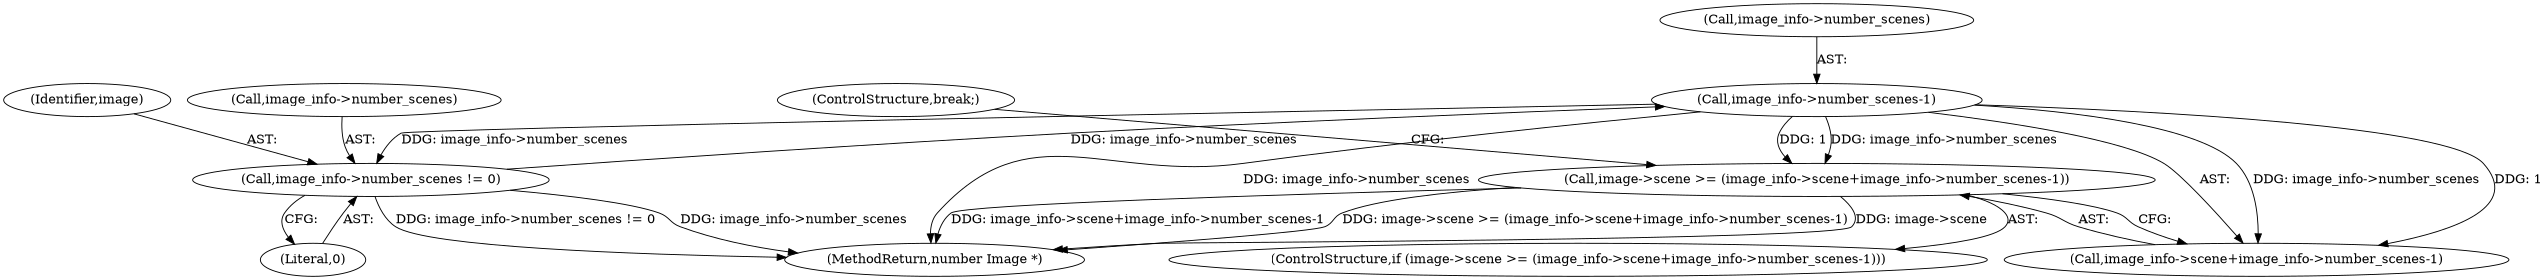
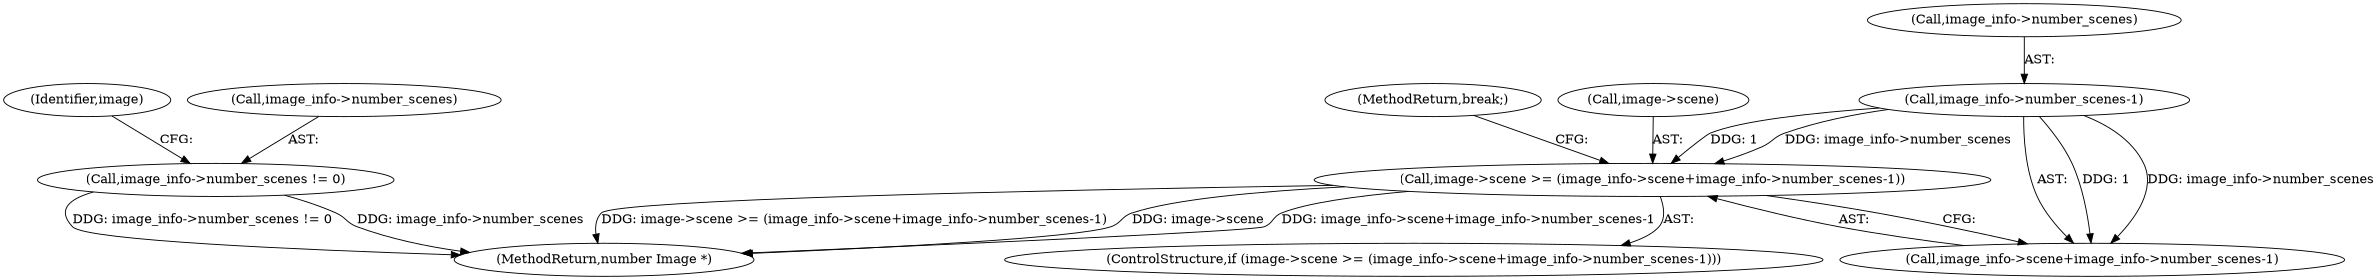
node "(ControlStructure,break;)": label "(ControlStructure,break;)" -> "(MethodReturn,break;)"
node "(Call,image->scene)": added
edge "(Call,image_info->number_scenes-1)" -> "(Call,image_info->number_scenes != 0)": removed, label "DDG: image_info->number_scenes"
edge "(Call,image_info->number_scenes != 0)" -> "(Call,image_info->number_scenes-1)": removed, label "DDG: image_info->number_scenes"
edge "(Identifier,image)" -> "(Call,image_info->number_scenes != 0)": label "AST: " -> "CFG: "
edge "(Call,image_info->number_scenes-1)" -> "(MethodReturn,number Image *)": removed, label "DDG: image_info->number_scenes"
node "(Literal,0)": removed
